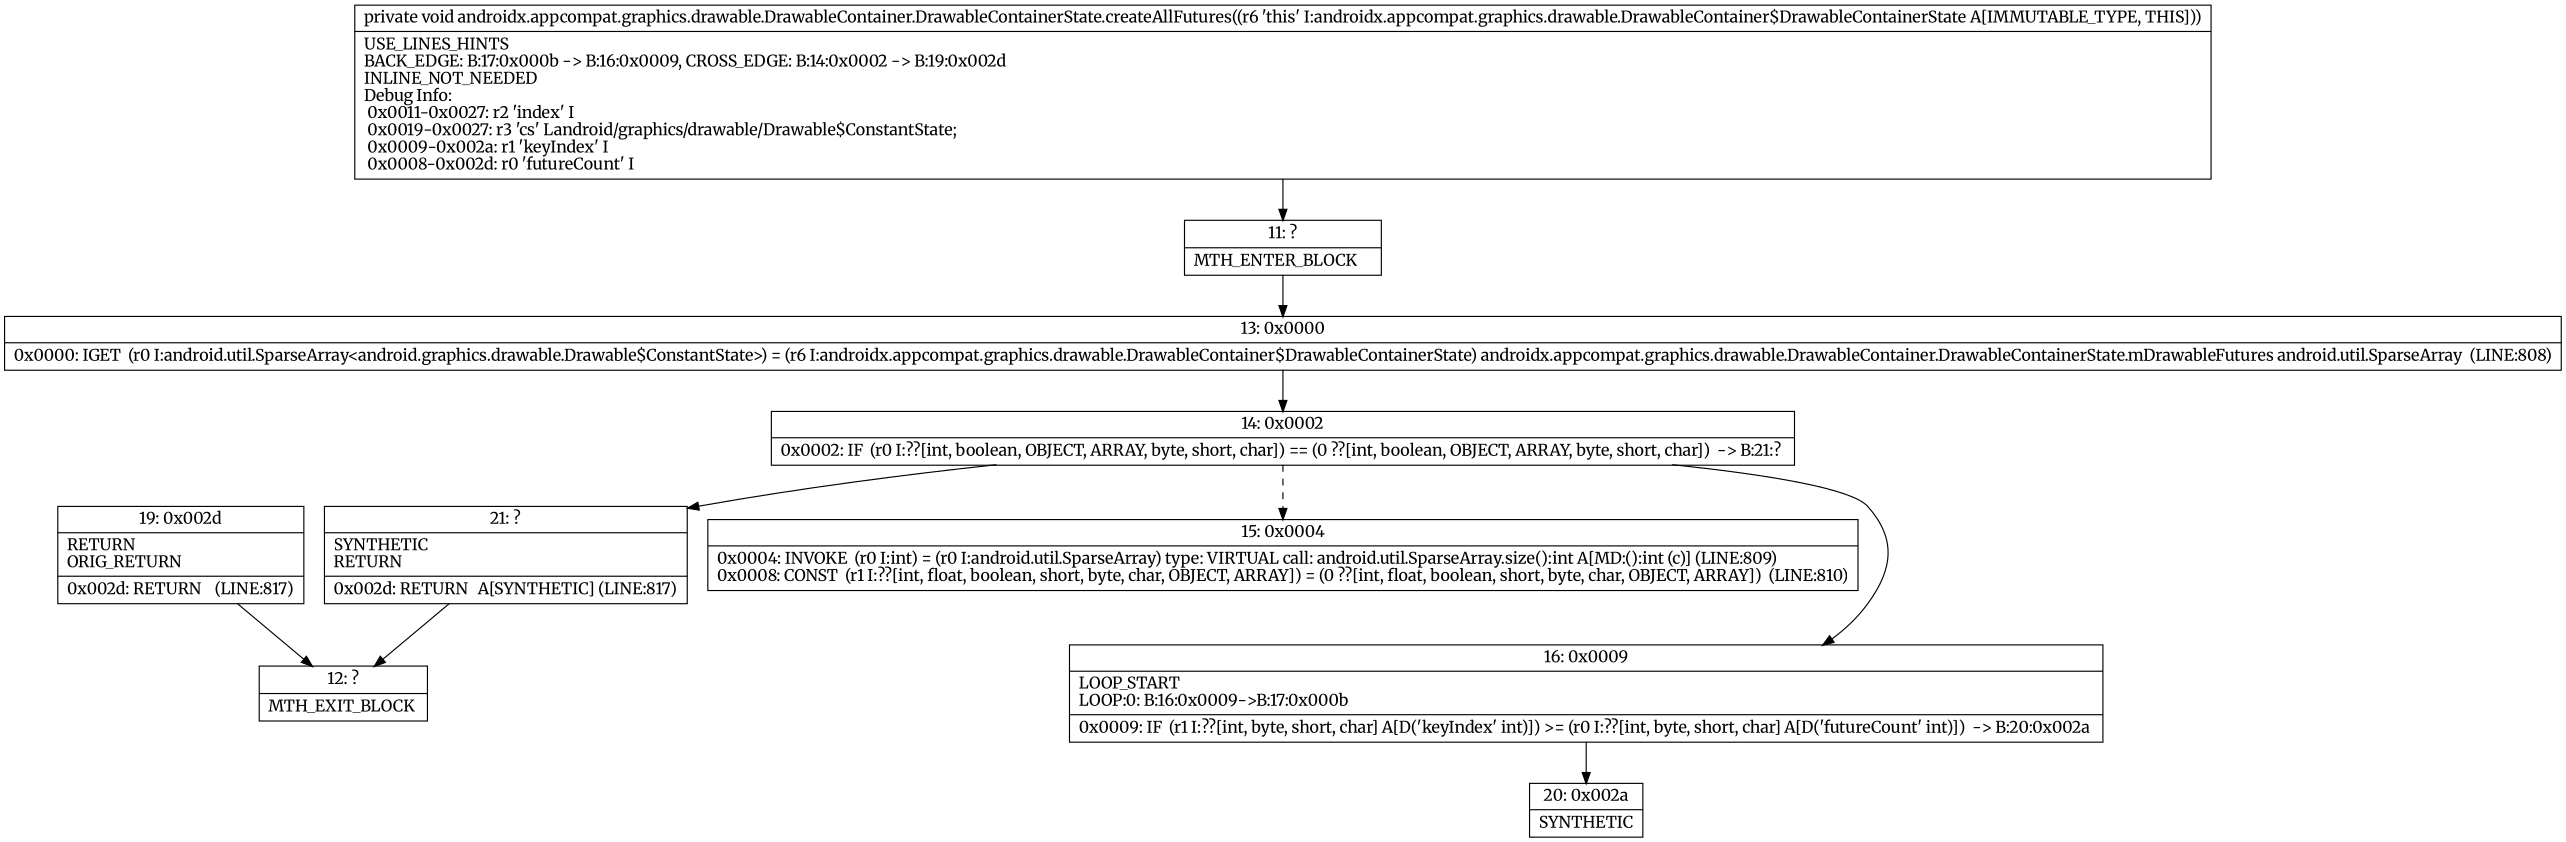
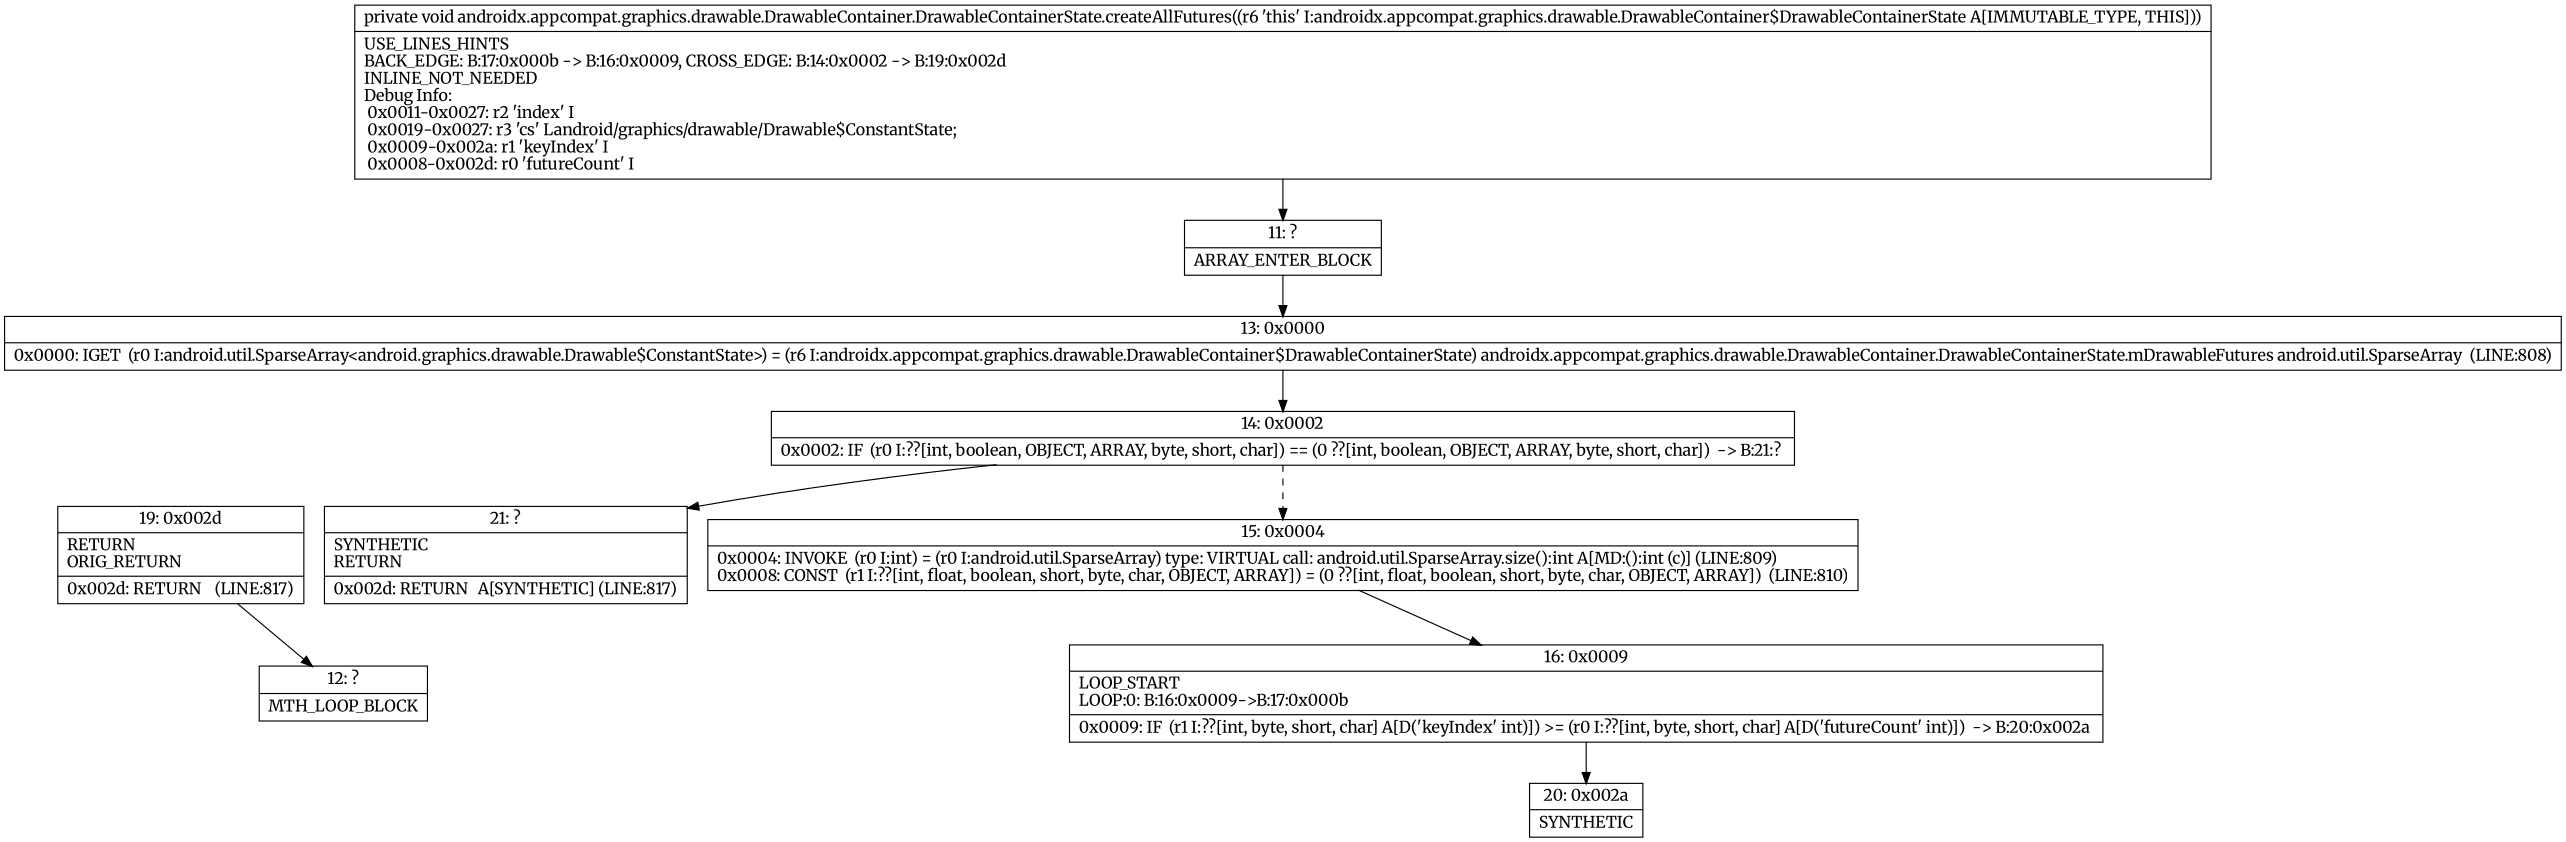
node "11: ?": text "MTH_ENTER_BLOCK" -> "ARRAY_ENTER_BLOCK"
edge "14: 0x0002" -> "16: 0x0009": now "15: 0x0004" -> "16: 0x0009"
edge "21: ?" -> "12: ?": removed
node "12: ?": text "MTH_EXIT_BLOCK" -> "MTH_LOOP_BLOCK"
